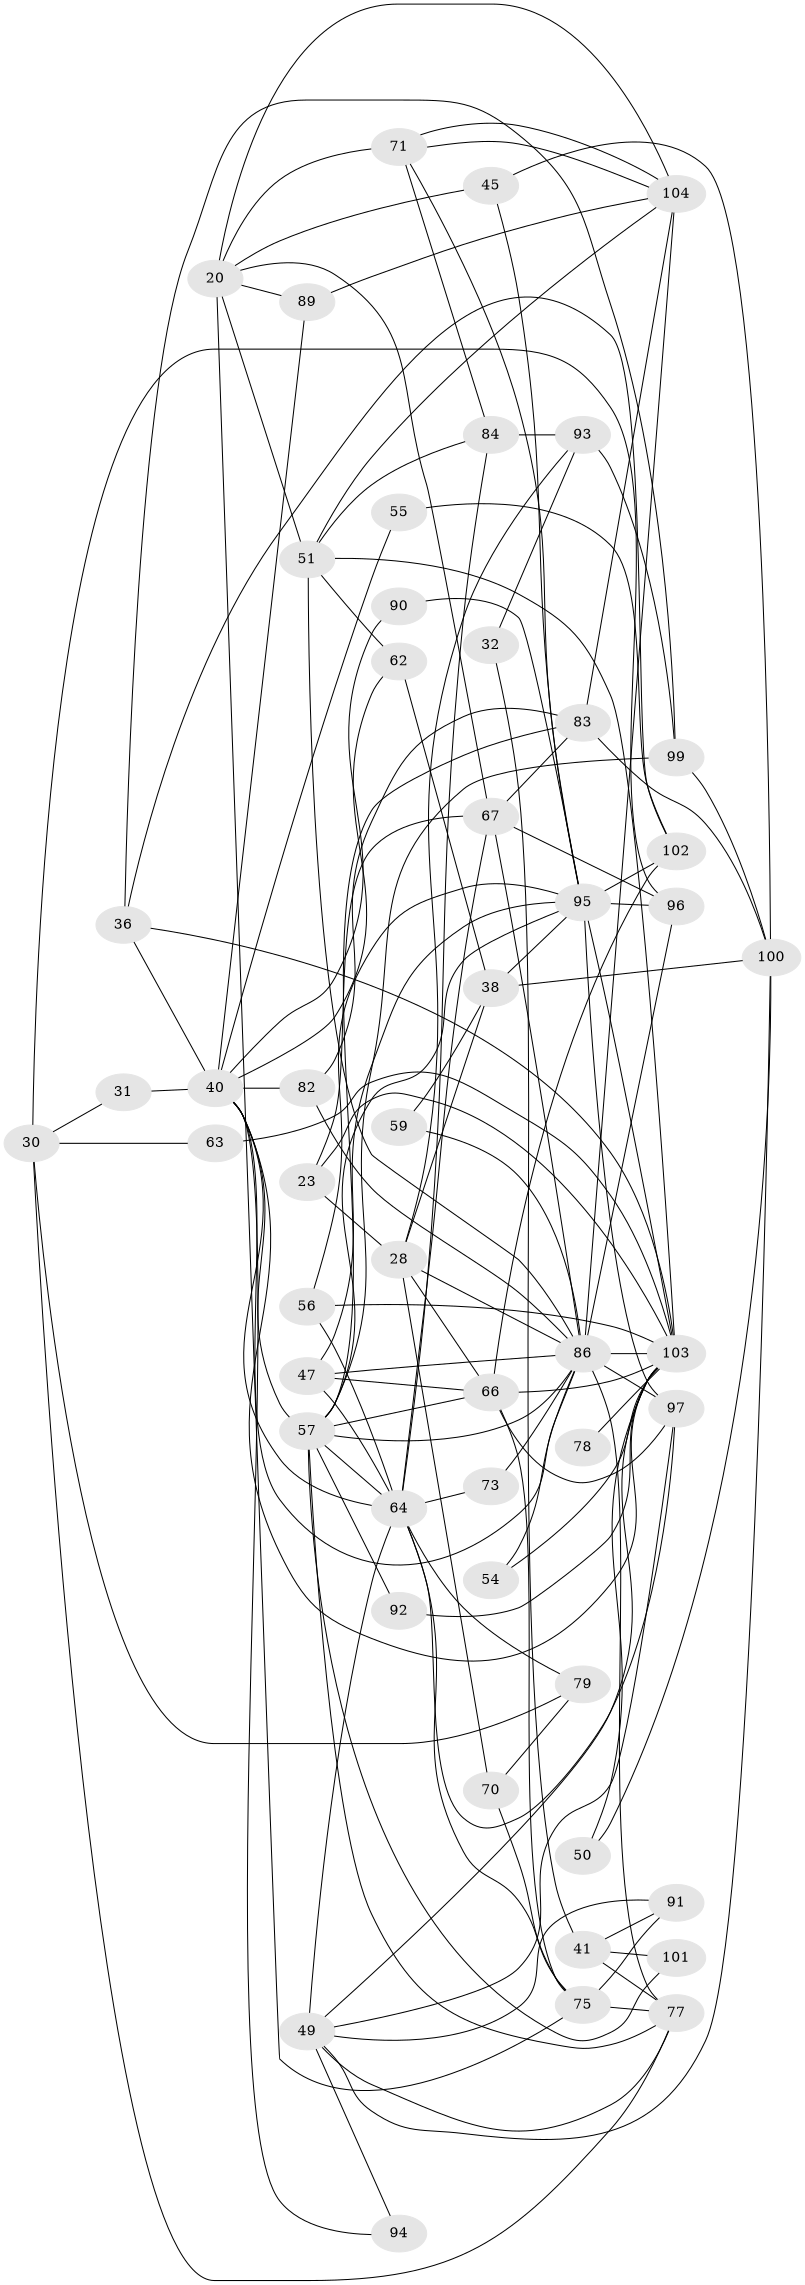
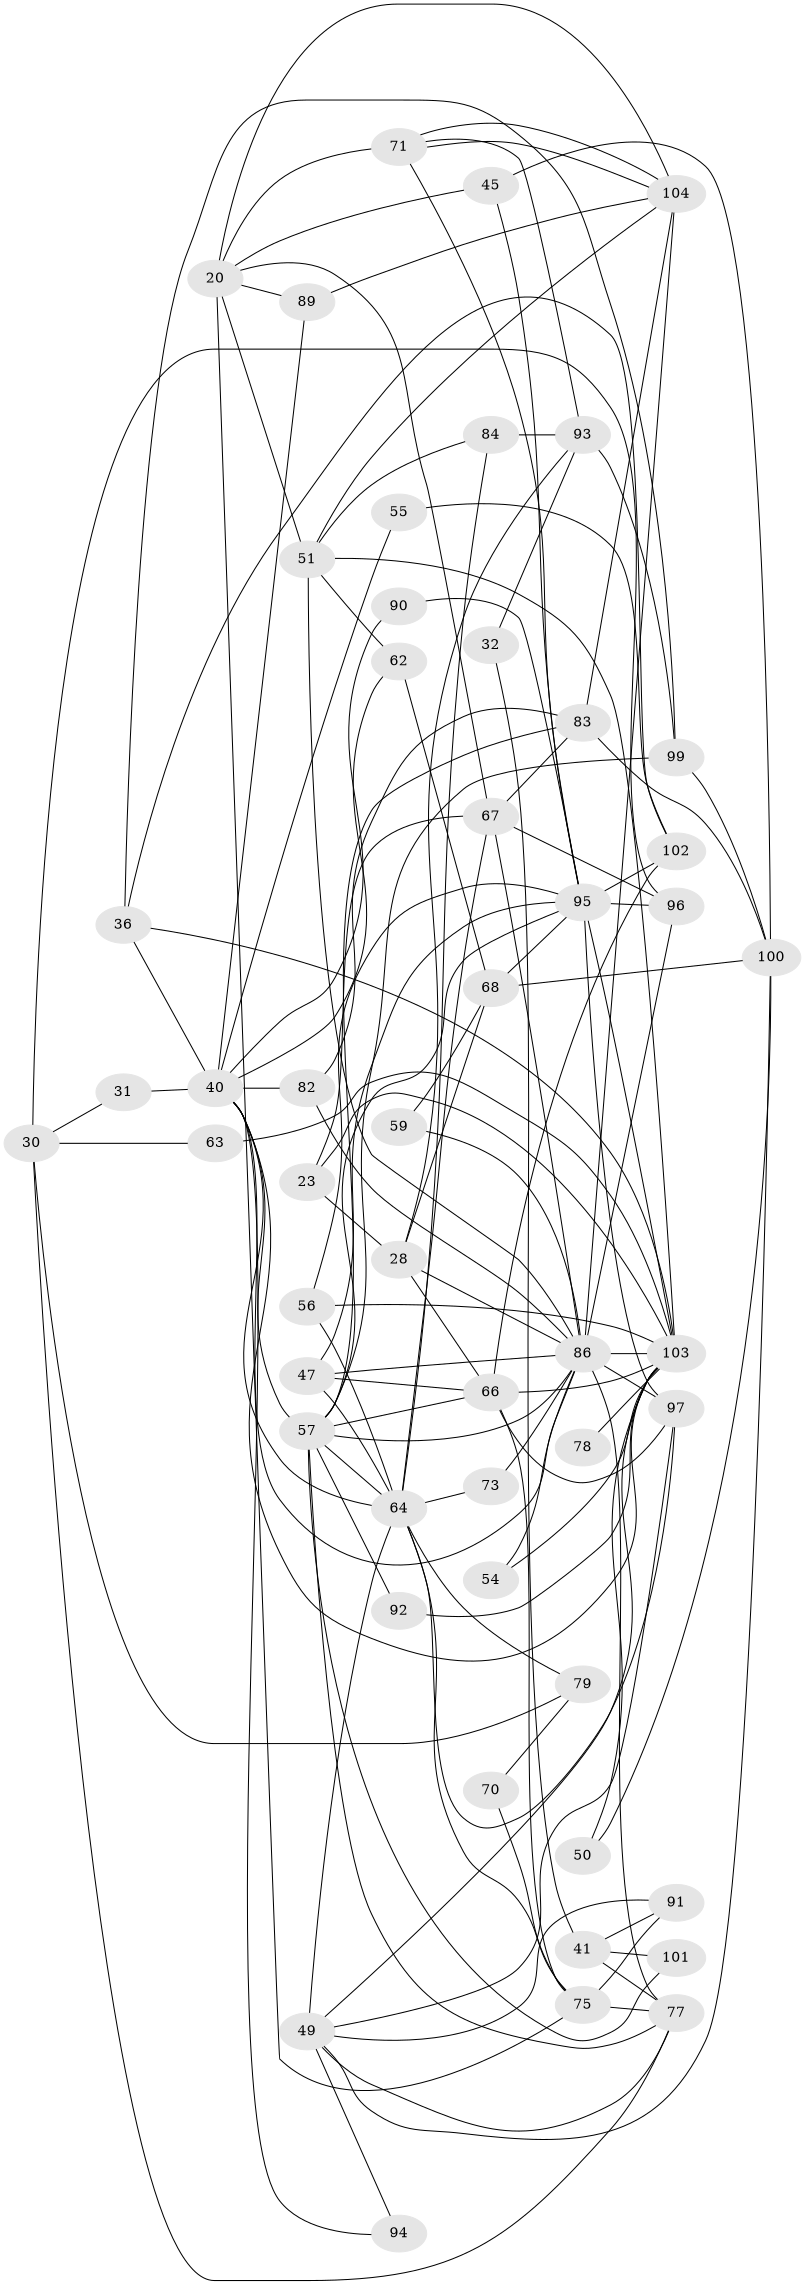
edge "71" -- "84": now "71" -- "93"
node "38": label "38" -> "68"
edge "28" -- "70": removed
